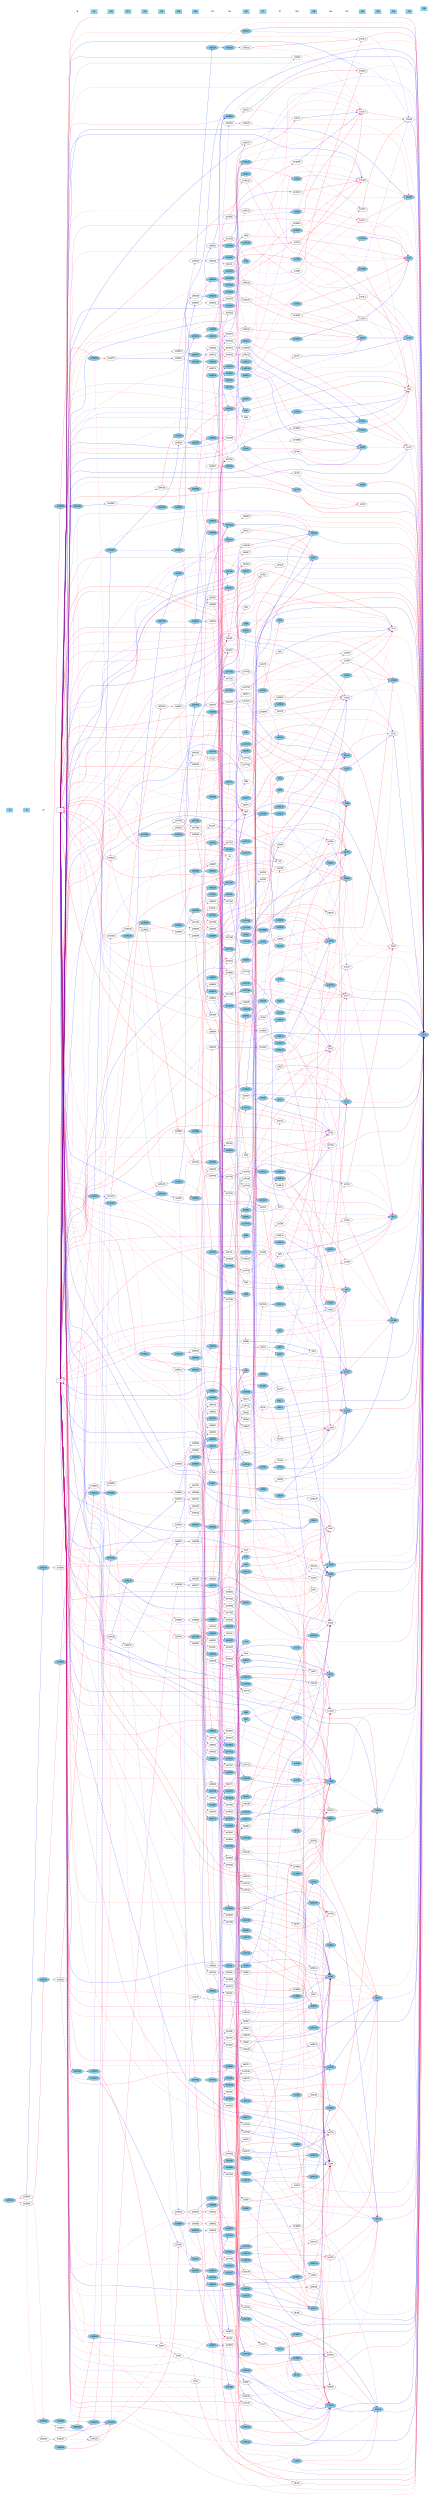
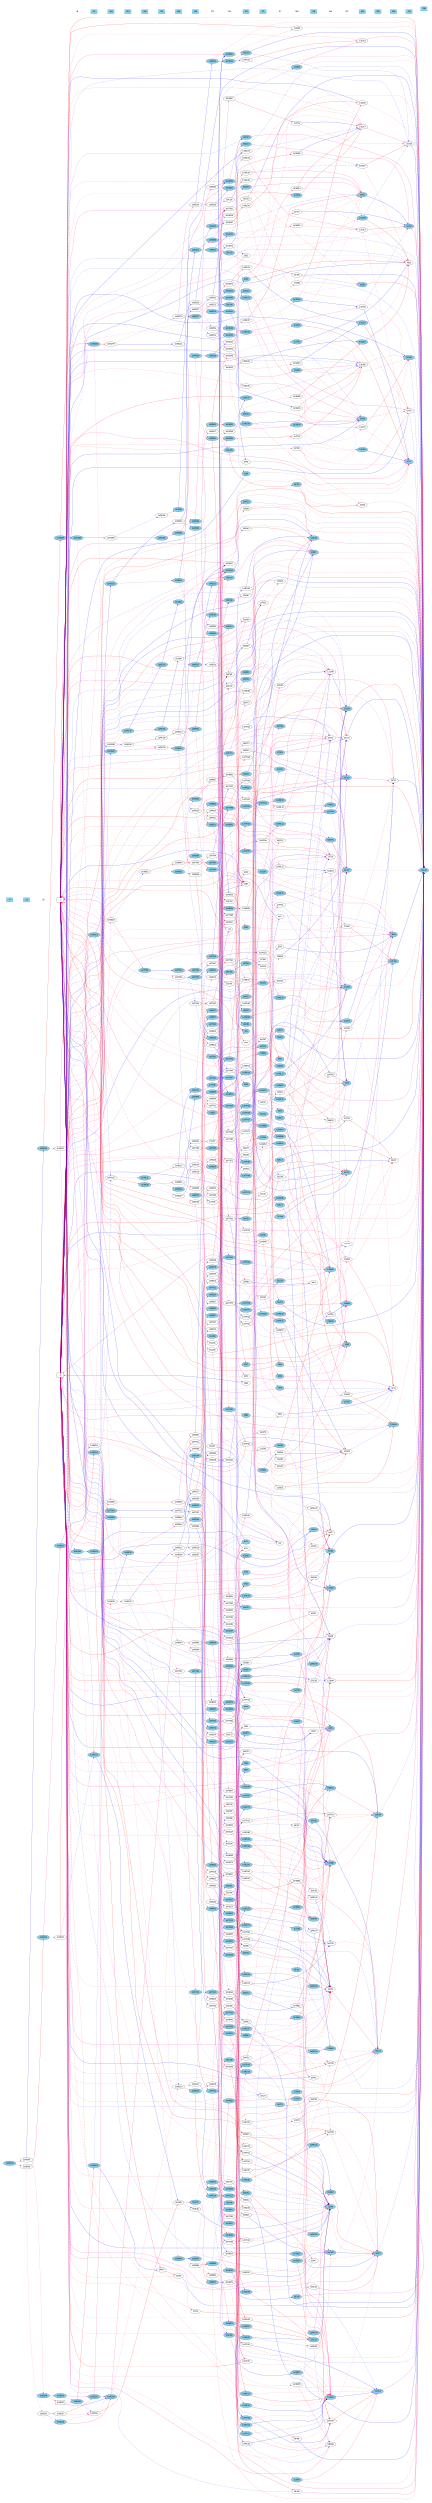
edge "1698251" -> "132722": now "1698251" -> "63418"
